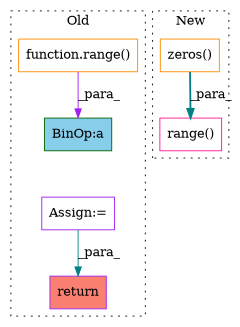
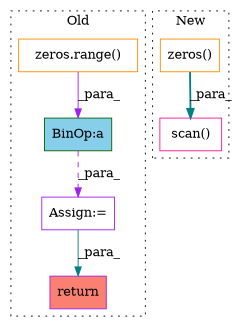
node "function.range()": label "function.range()" -> "zeros.range()"
node "range()": label "range()" -> "scan()"
edge "BinOp:a" -> "Assign:=": added, label "_para_"
